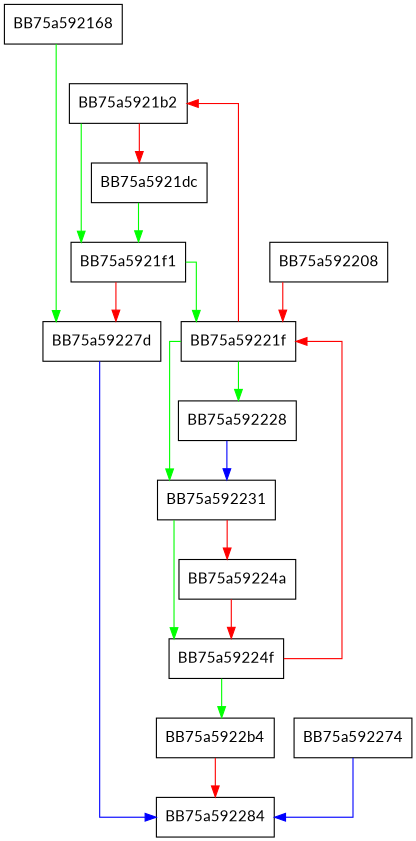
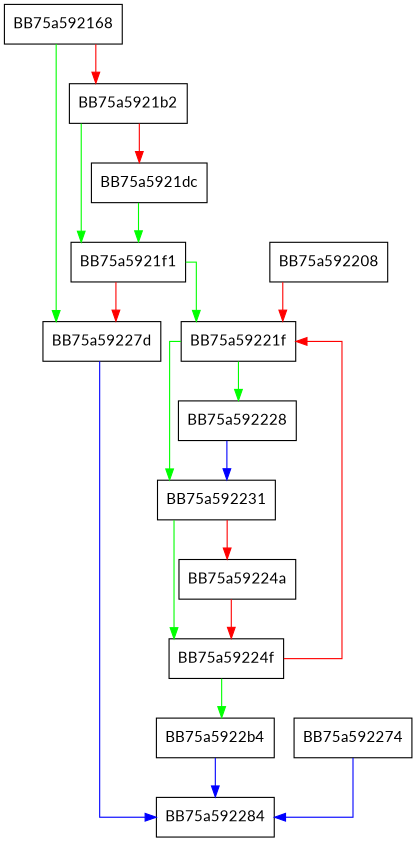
edge "BB75a59221f" -> "BB75a5921b2": now "BB75a592168" -> "BB75a5921b2"
edge "BB75a5922b4" -> "BB75a592284": color red -> blue
